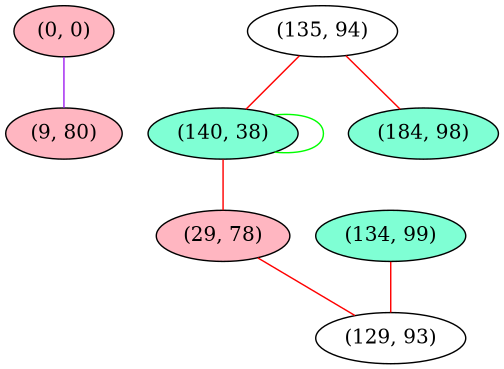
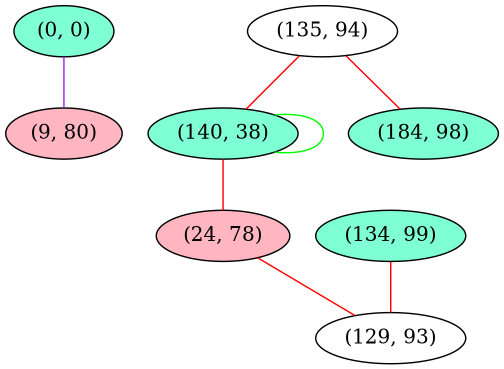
node "(0, 0)": fillcolor lightpink -> aquamarine
node "(29, 78)": label "(29, 78)" -> "(24, 78)"
